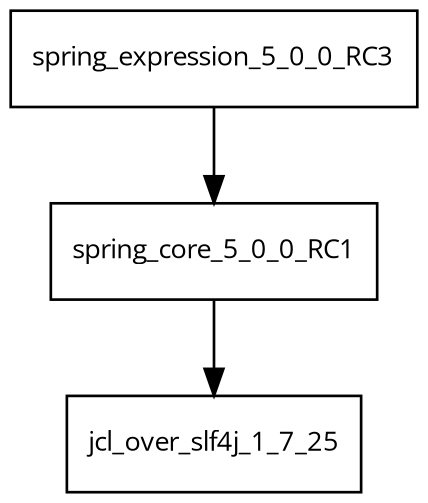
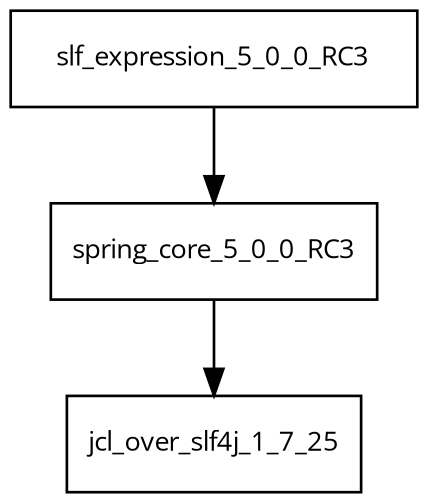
node "spring_expression_5_0_0_RC3": label "spring_expression_5_0_0_RC3" -> "slf_expression_5_0_0_RC3"
node "spring_core_5_0_0_RC1": label "spring_core_5_0_0_RC1" -> "spring_core_5_0_0_RC3"
